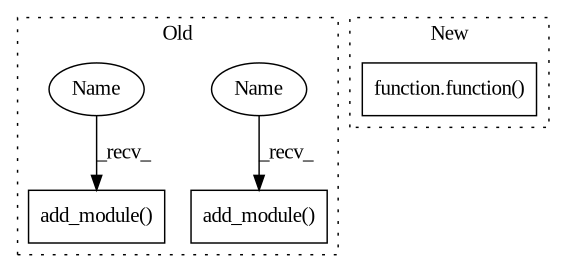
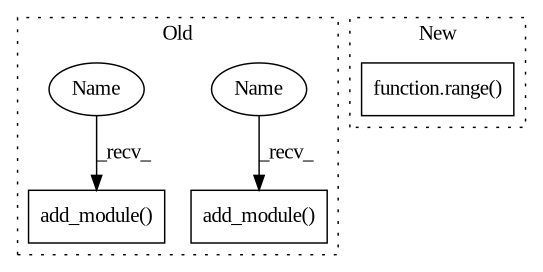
node "function.function()": label "function.function()" -> "function.range()"
